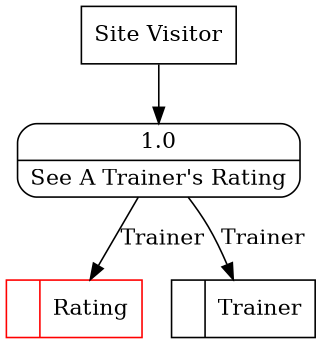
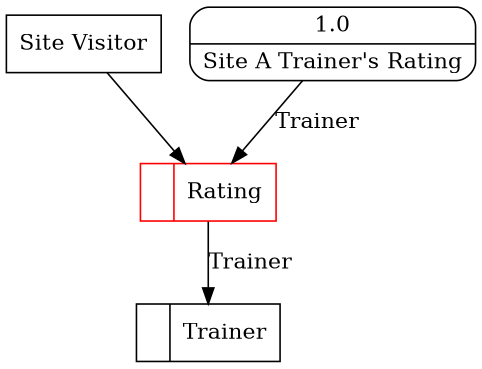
edge "Site Visitor" -> "1.0": now "Site Visitor" -> "Rating"
node "1.0": text "See A Trainer's Rating" -> "Site A Trainer's Rating"
edge "1.0" -> "Trainer": now "Rating" -> "Trainer"
